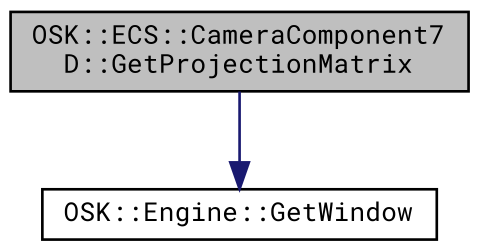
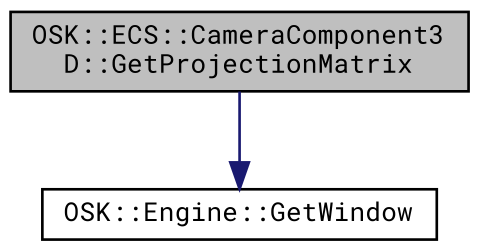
node "OSK::ECS::CameraComponent7 D::GetProjectionMatrix": label "OSK::ECS::CameraComponent7 D::GetProjectionMatrix" -> "OSK::ECS::CameraComponent3 D::GetProjectionMatrix"
